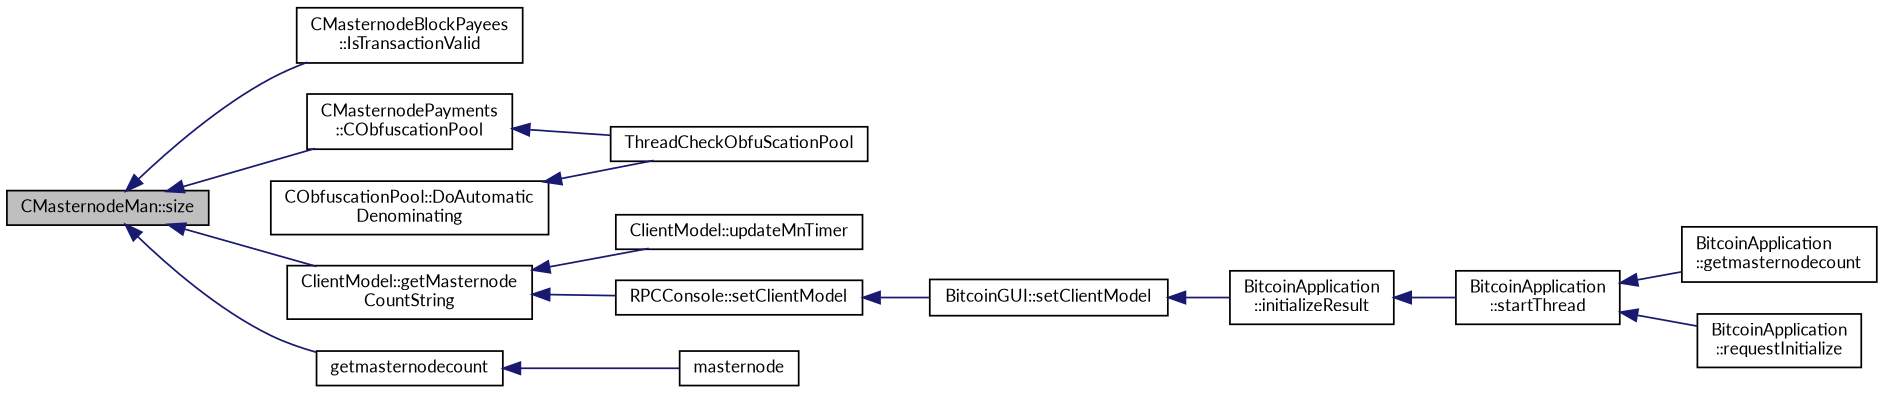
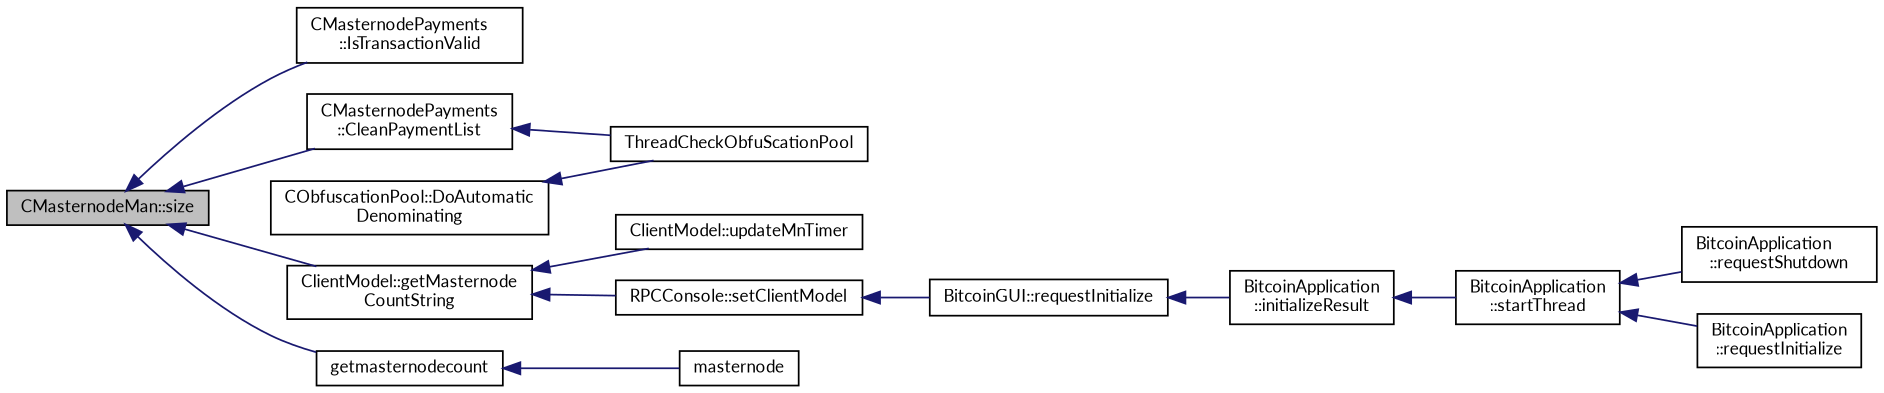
node "CMasternodeBlockPayees ::IsTransactionValid": label "CMasternodeBlockPayees ::IsTransactionValid" -> "CMasternodePayments ::IsTransactionValid"
node "CMasternodePayments ::CObfuscationPool": label "CMasternodePayments ::CObfuscationPool" -> "CMasternodePayments ::CleanPaymentList"
node "BitcoinApplication ::getmasternodecount": label "BitcoinApplication ::getmasternodecount" -> "BitcoinApplication ::requestShutdown"
node "BitcoinGUI::setClientModel": label "BitcoinGUI::setClientModel" -> "BitcoinGUI::requestInitialize"
